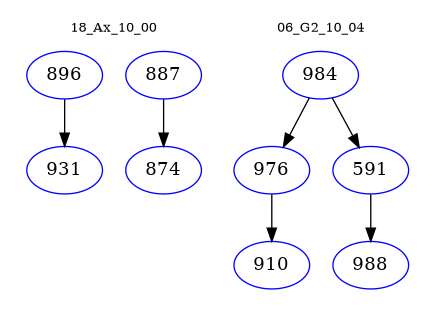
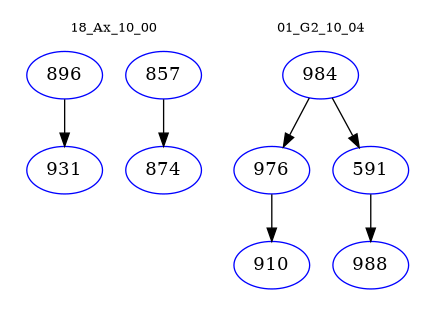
cluster "06_G2_10_04": label "06_G2_10_04" -> "01_G2_10_04"
node "887": label "887" -> "857"
